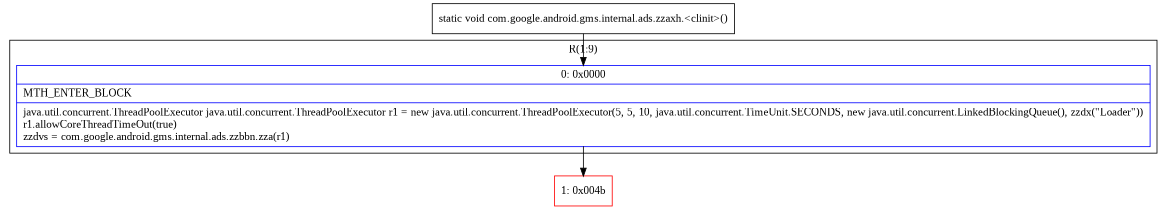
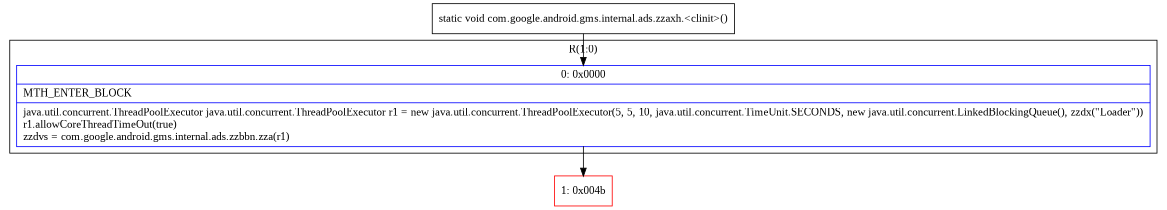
cluster "R(1:9)": label "R(1:9)" -> "R(1:0)"
